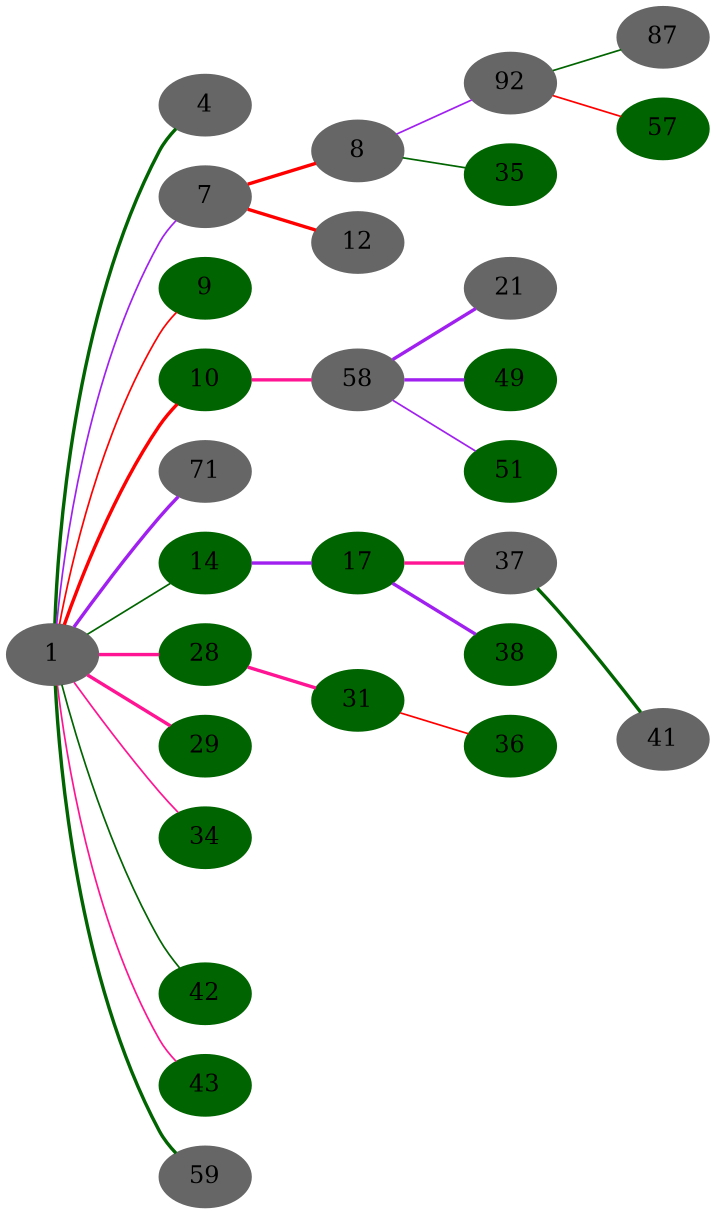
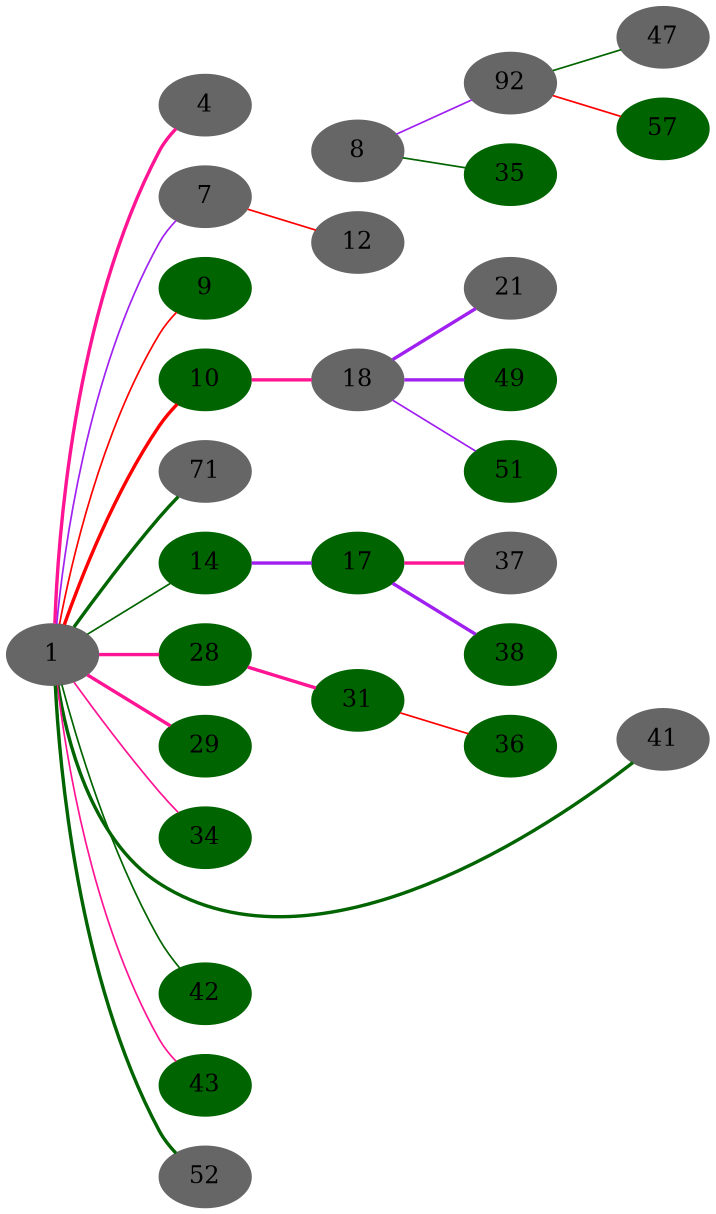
node "87": label "87" -> "47"
edge "8" -- "7": removed
edge "7" -- "12": style bold -> solid
edge "4" -- "1": color darkgreen -> deeppink
node "58": label "58" -> "18"
edge "71" -- "1": color purple -> darkgreen
edge "37" -- "41": now "1" -- "41"
node "59": label "59" -> "52"
